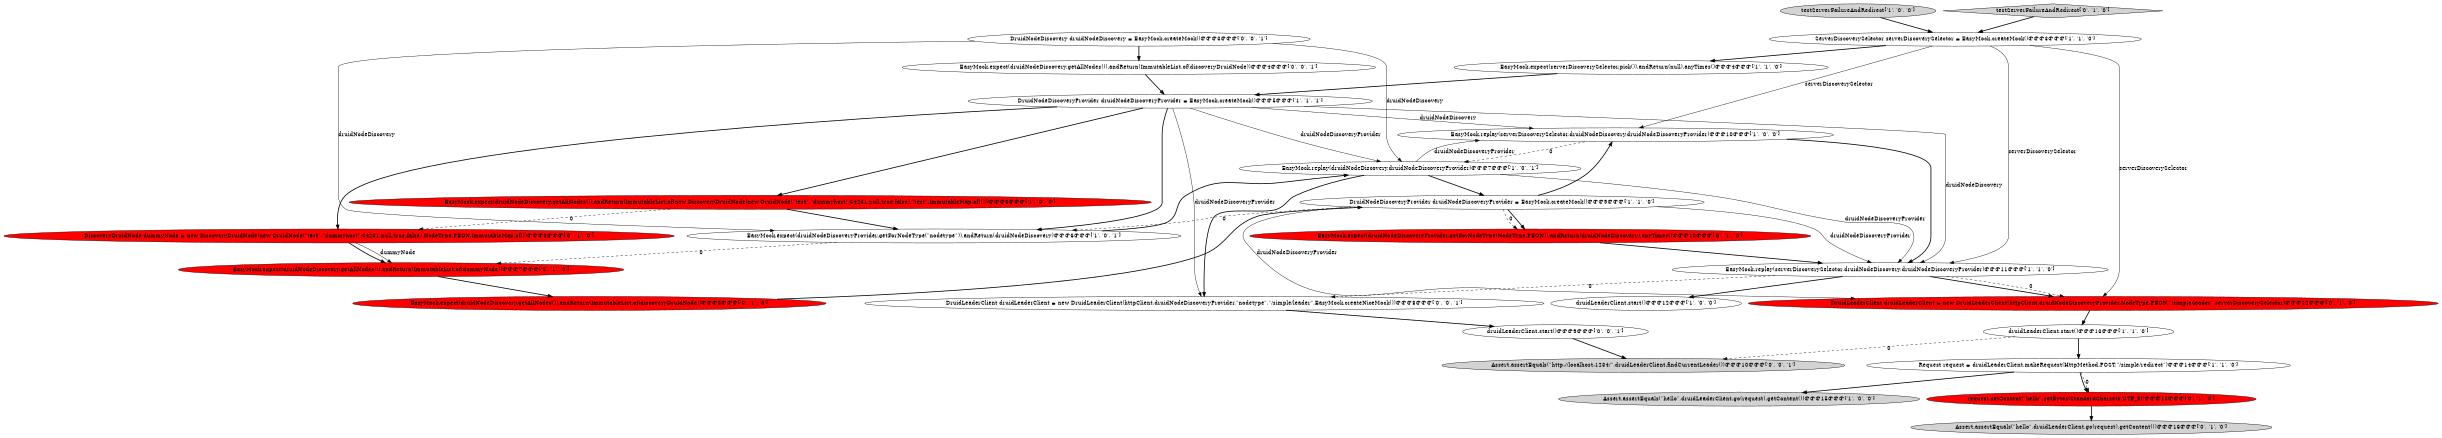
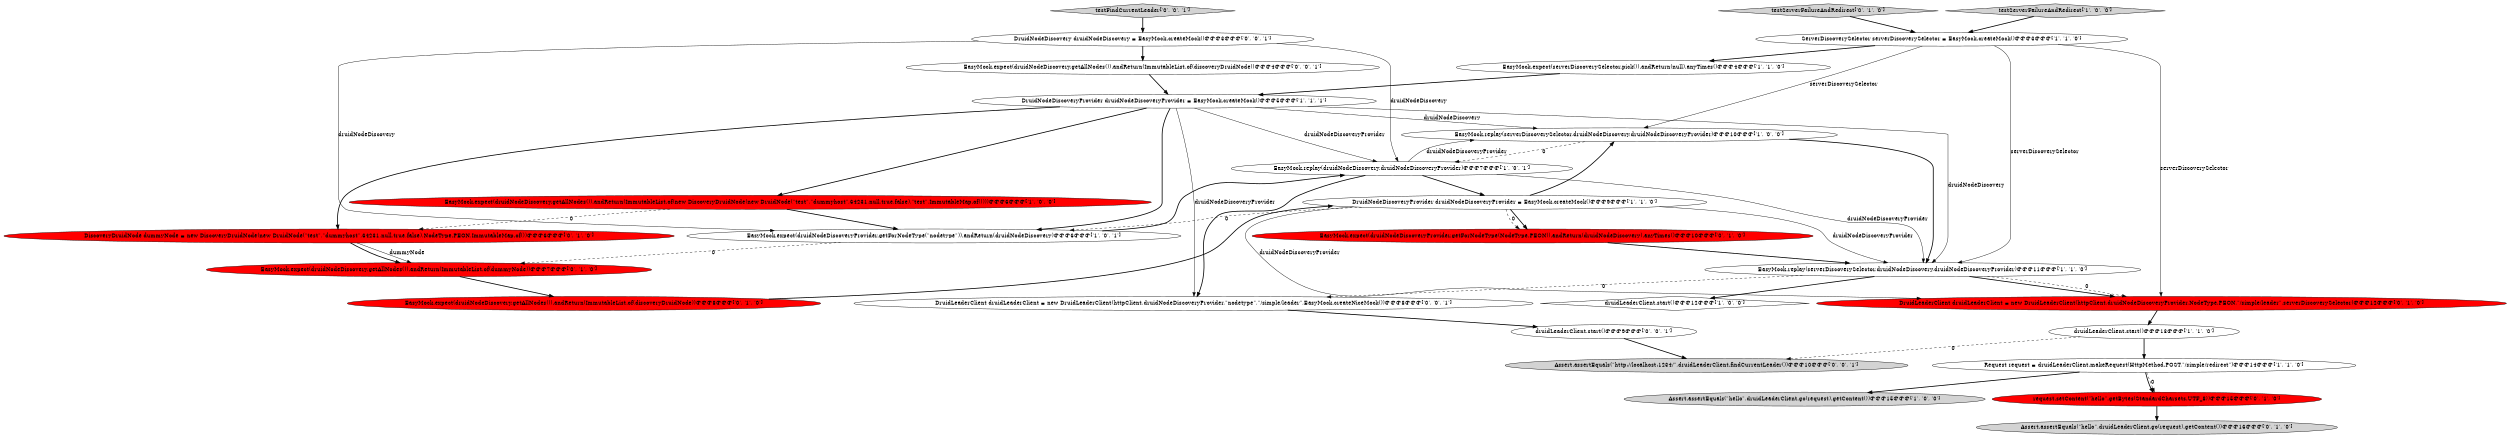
node "testFindCurrentLeader['0', '0', '1']": added
node "testServerFailureAndRedirect['1', '0', '0']": shape ellipse -> diamond
node "druidLeaderClient.start()@@@12@@@['1', '0', '0']": shape ellipse -> diamond
